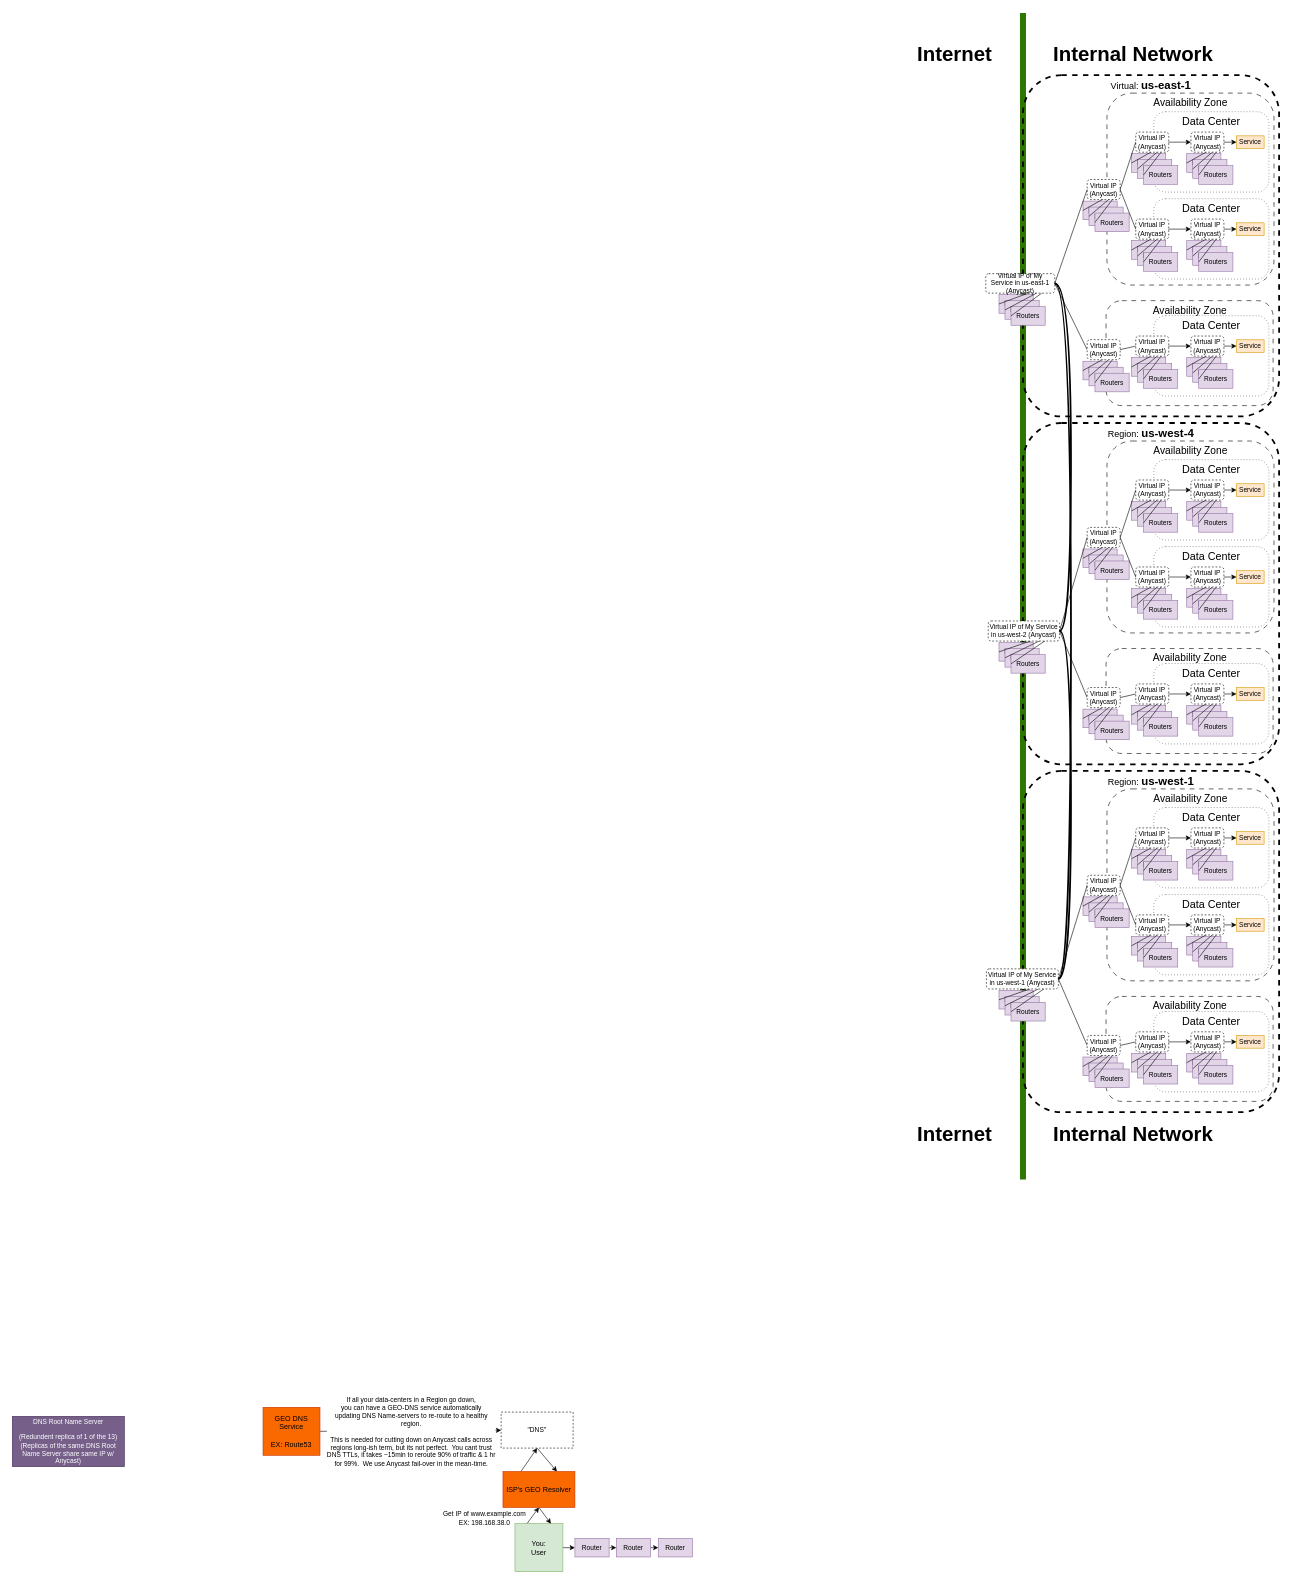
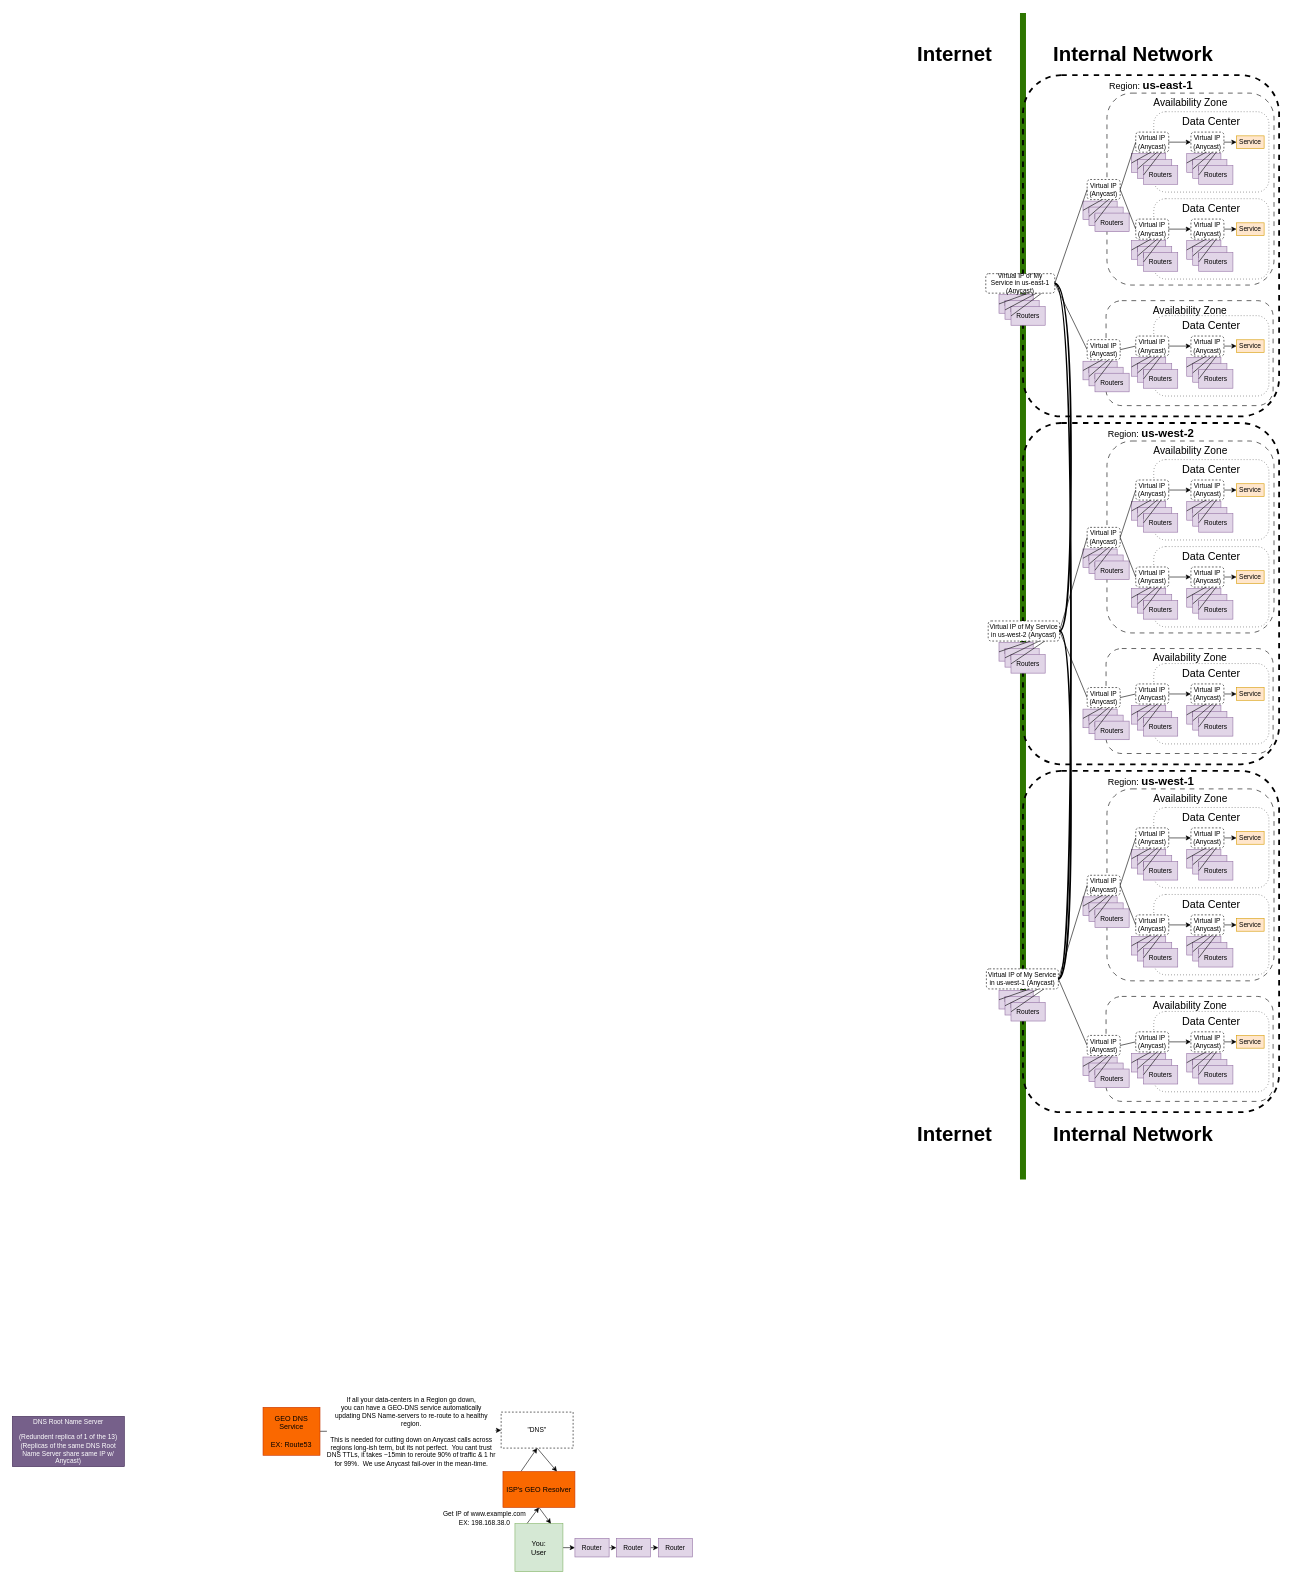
node "Virtual: us-east-1": label "Virtual: us-east-1" -> "Region: us-east-1"
node "Region: us-west-4": label "Region: us-west-4" -> "Region: us-west-2"
